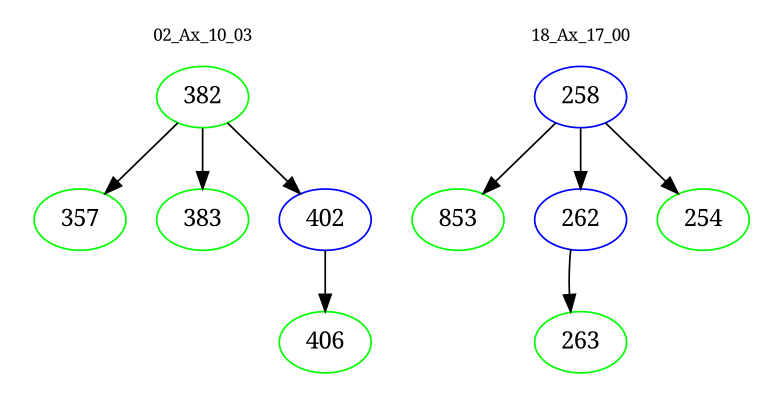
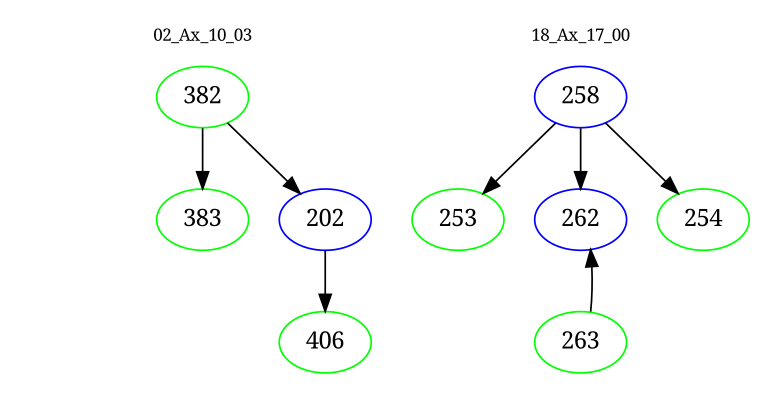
node "357": removed
node "402": label "402" -> "202"
node "853": label "853" -> "253"
edge "262" -> "263": reversed
